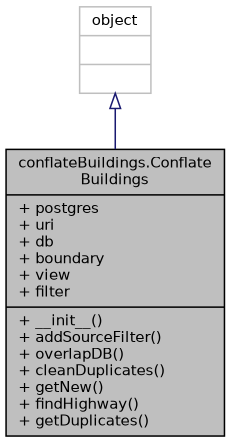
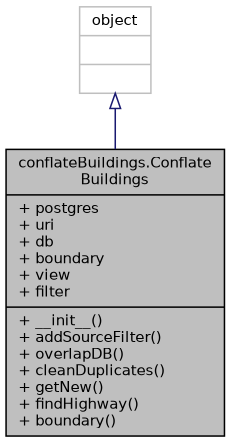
node "conflateBuildings.Conflate": text "+ getDuplicates()" -> "+ boundary()"
